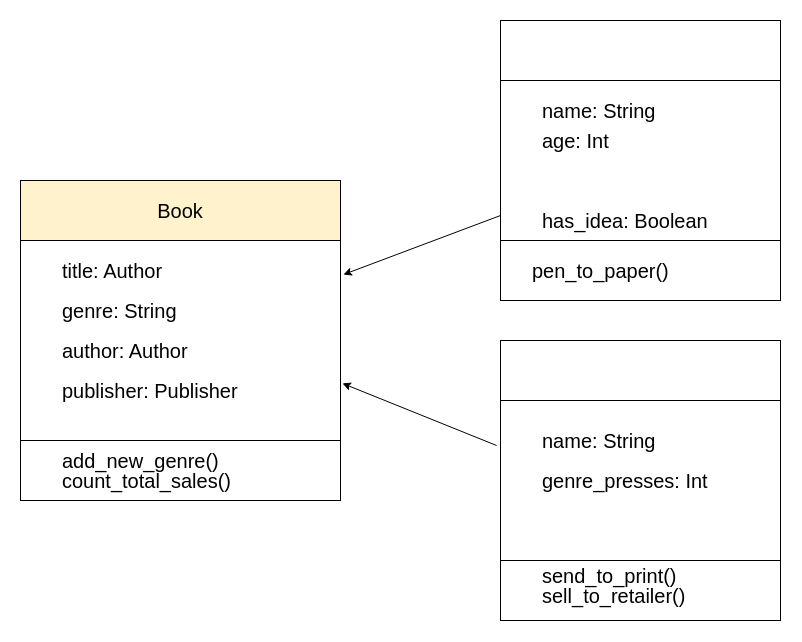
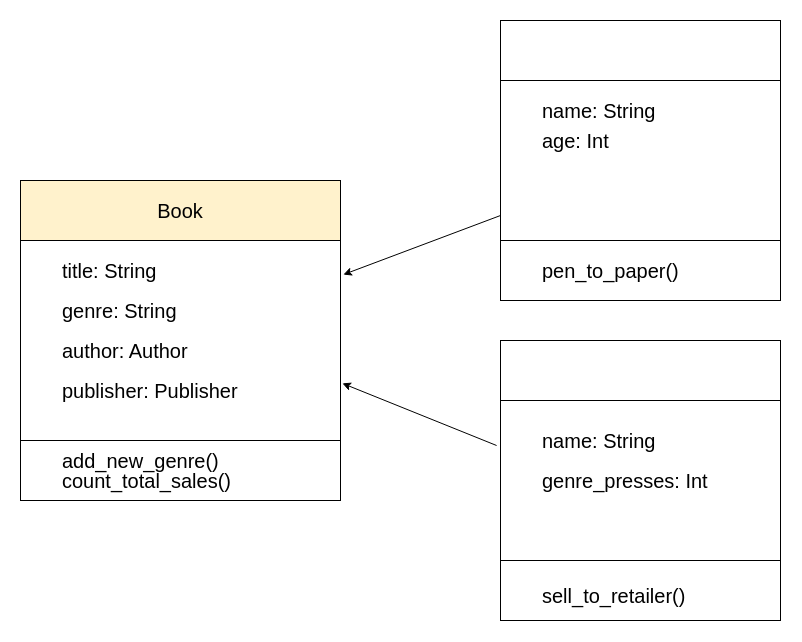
node "has_idea: Boolean": removed
node "title: Author": label "title: Author" -> "title: String"
node "pen_to_paper()": moved (636, 271) -> (646, 271)
node "send_to_print()": removed
